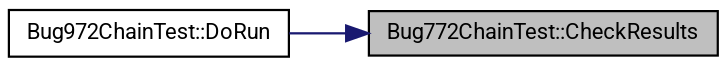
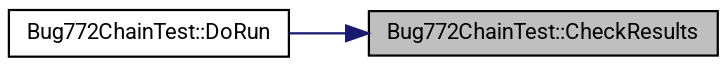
node "Bug972ChainTest::DoRun": label "Bug972ChainTest::DoRun" -> "Bug772ChainTest::DoRun"
